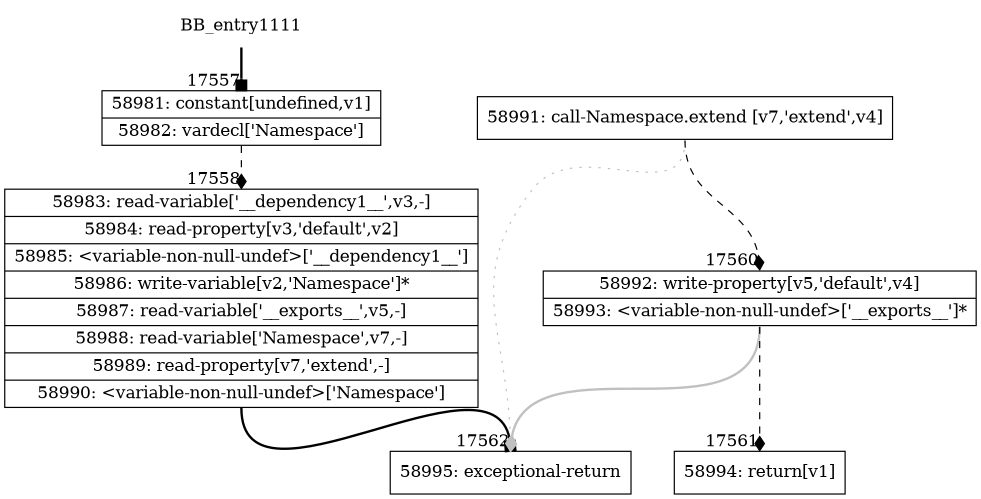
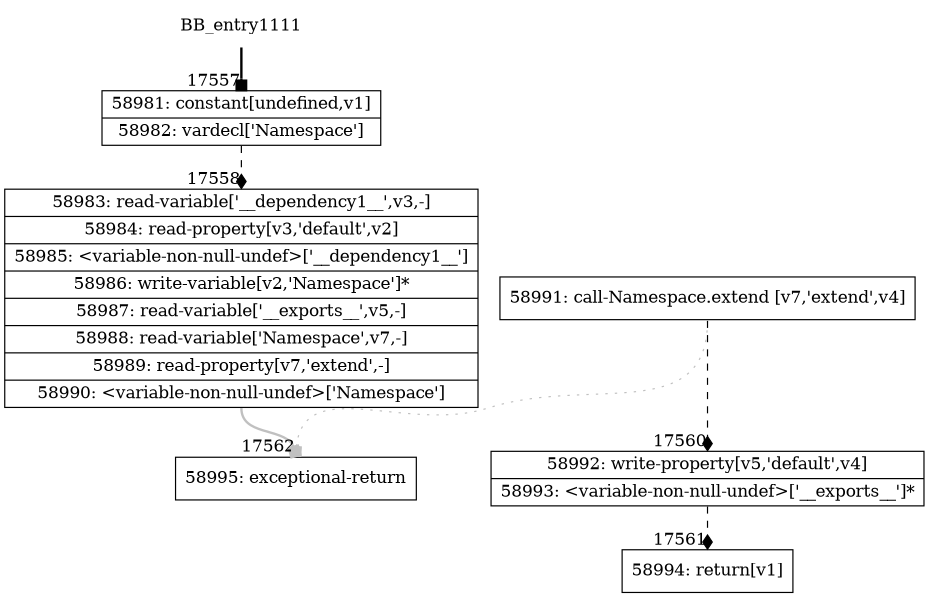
edge "58991: call-Namespace.extend [v7,'extend',v4]" -> "58995: exceptional-return": arrowhead diamond -> box
edge "58992: write-property[v5,'default',v4]" -> "58995: exceptional-return": removed
edge "58983: read-variable['__dependency1__',v3,-]" -> "58995: exceptional-return": color black -> gray
